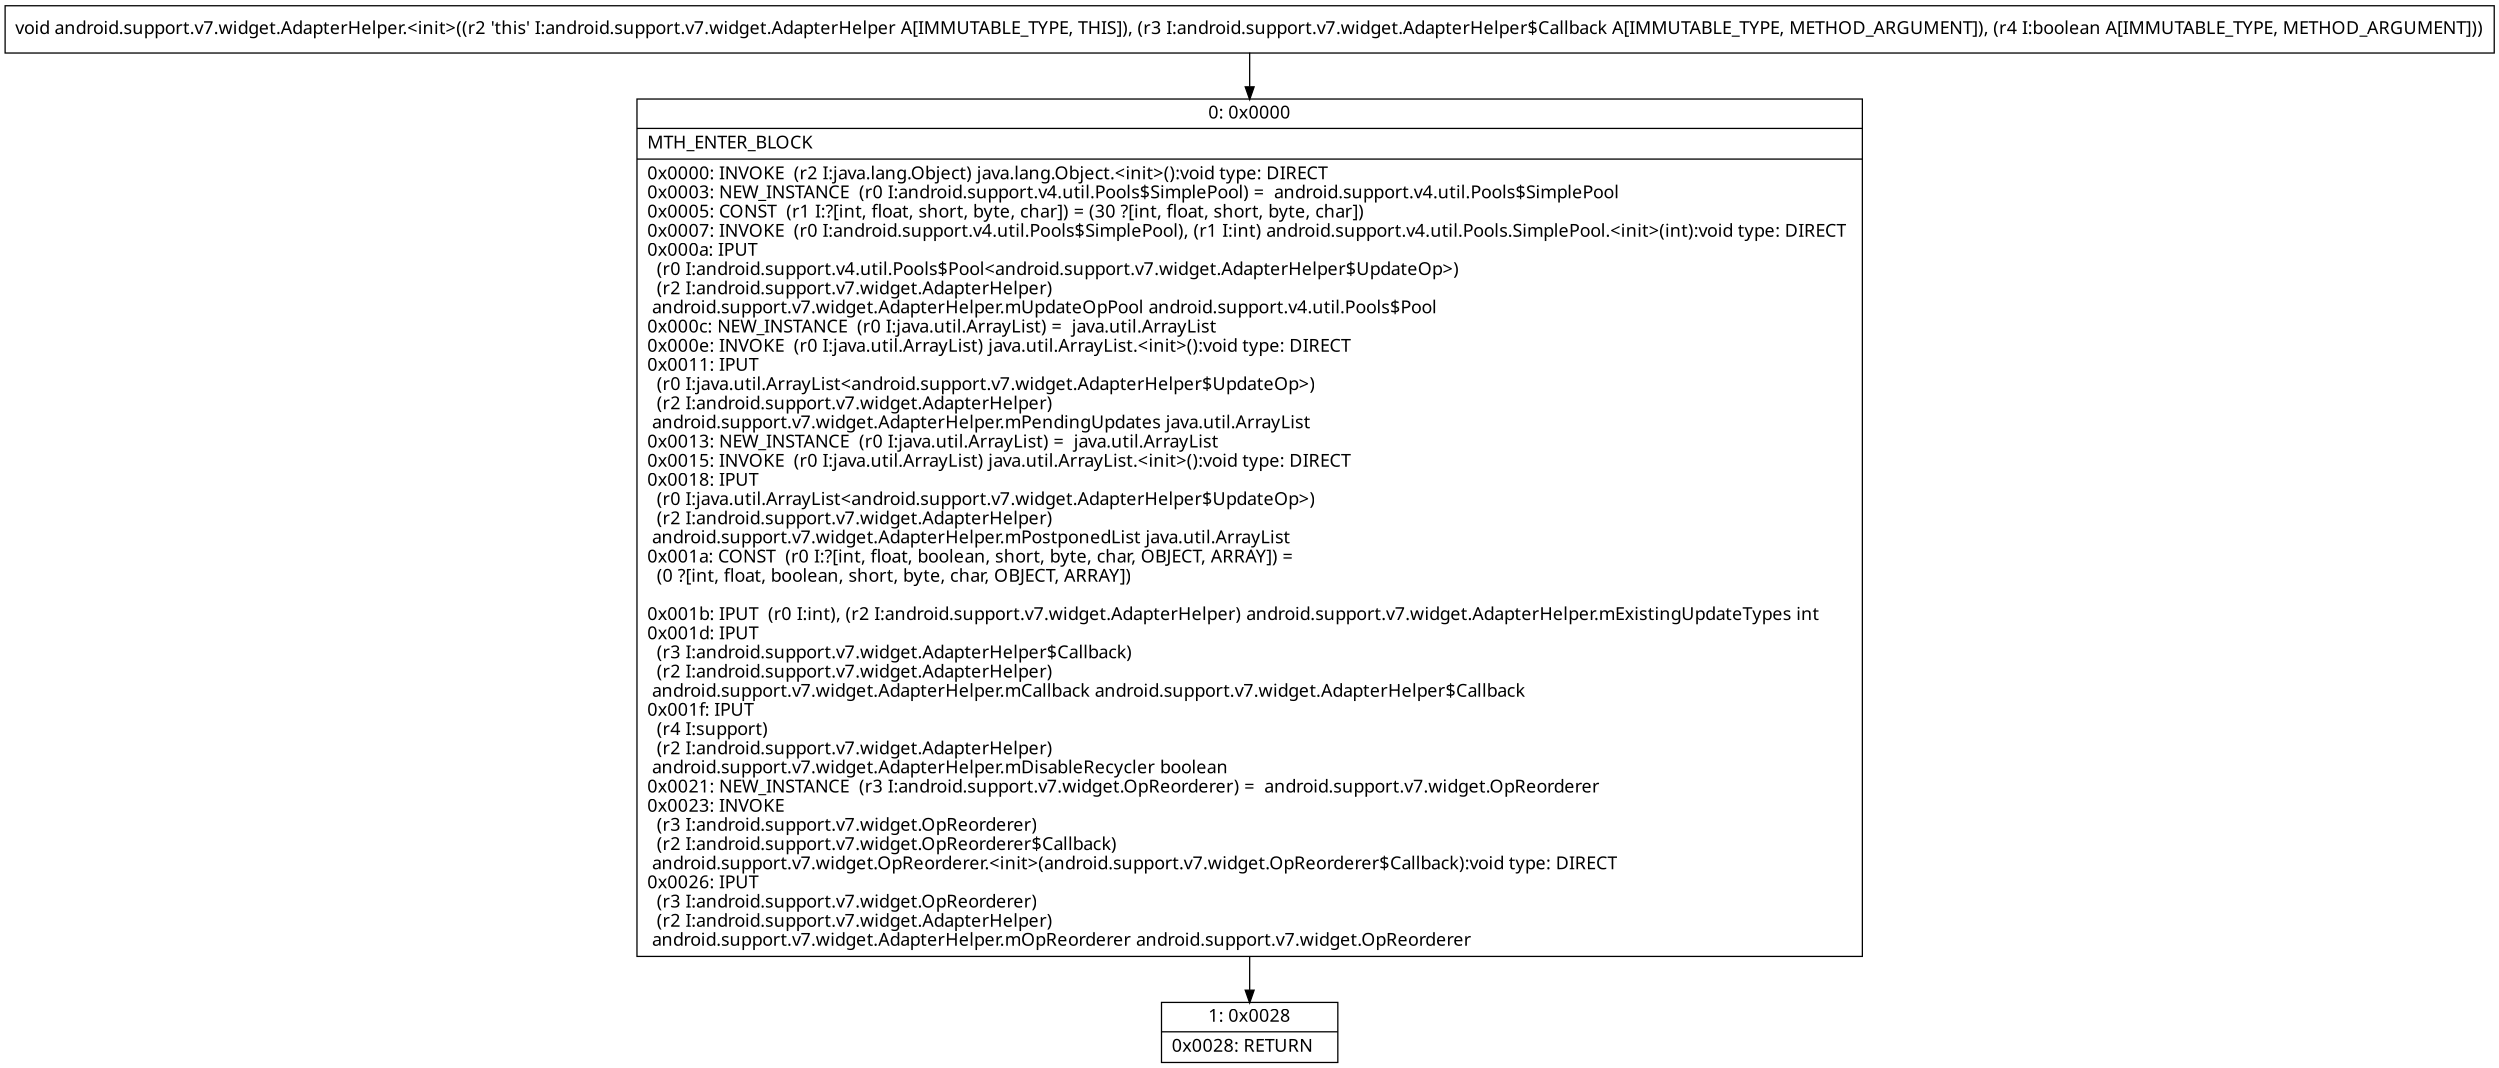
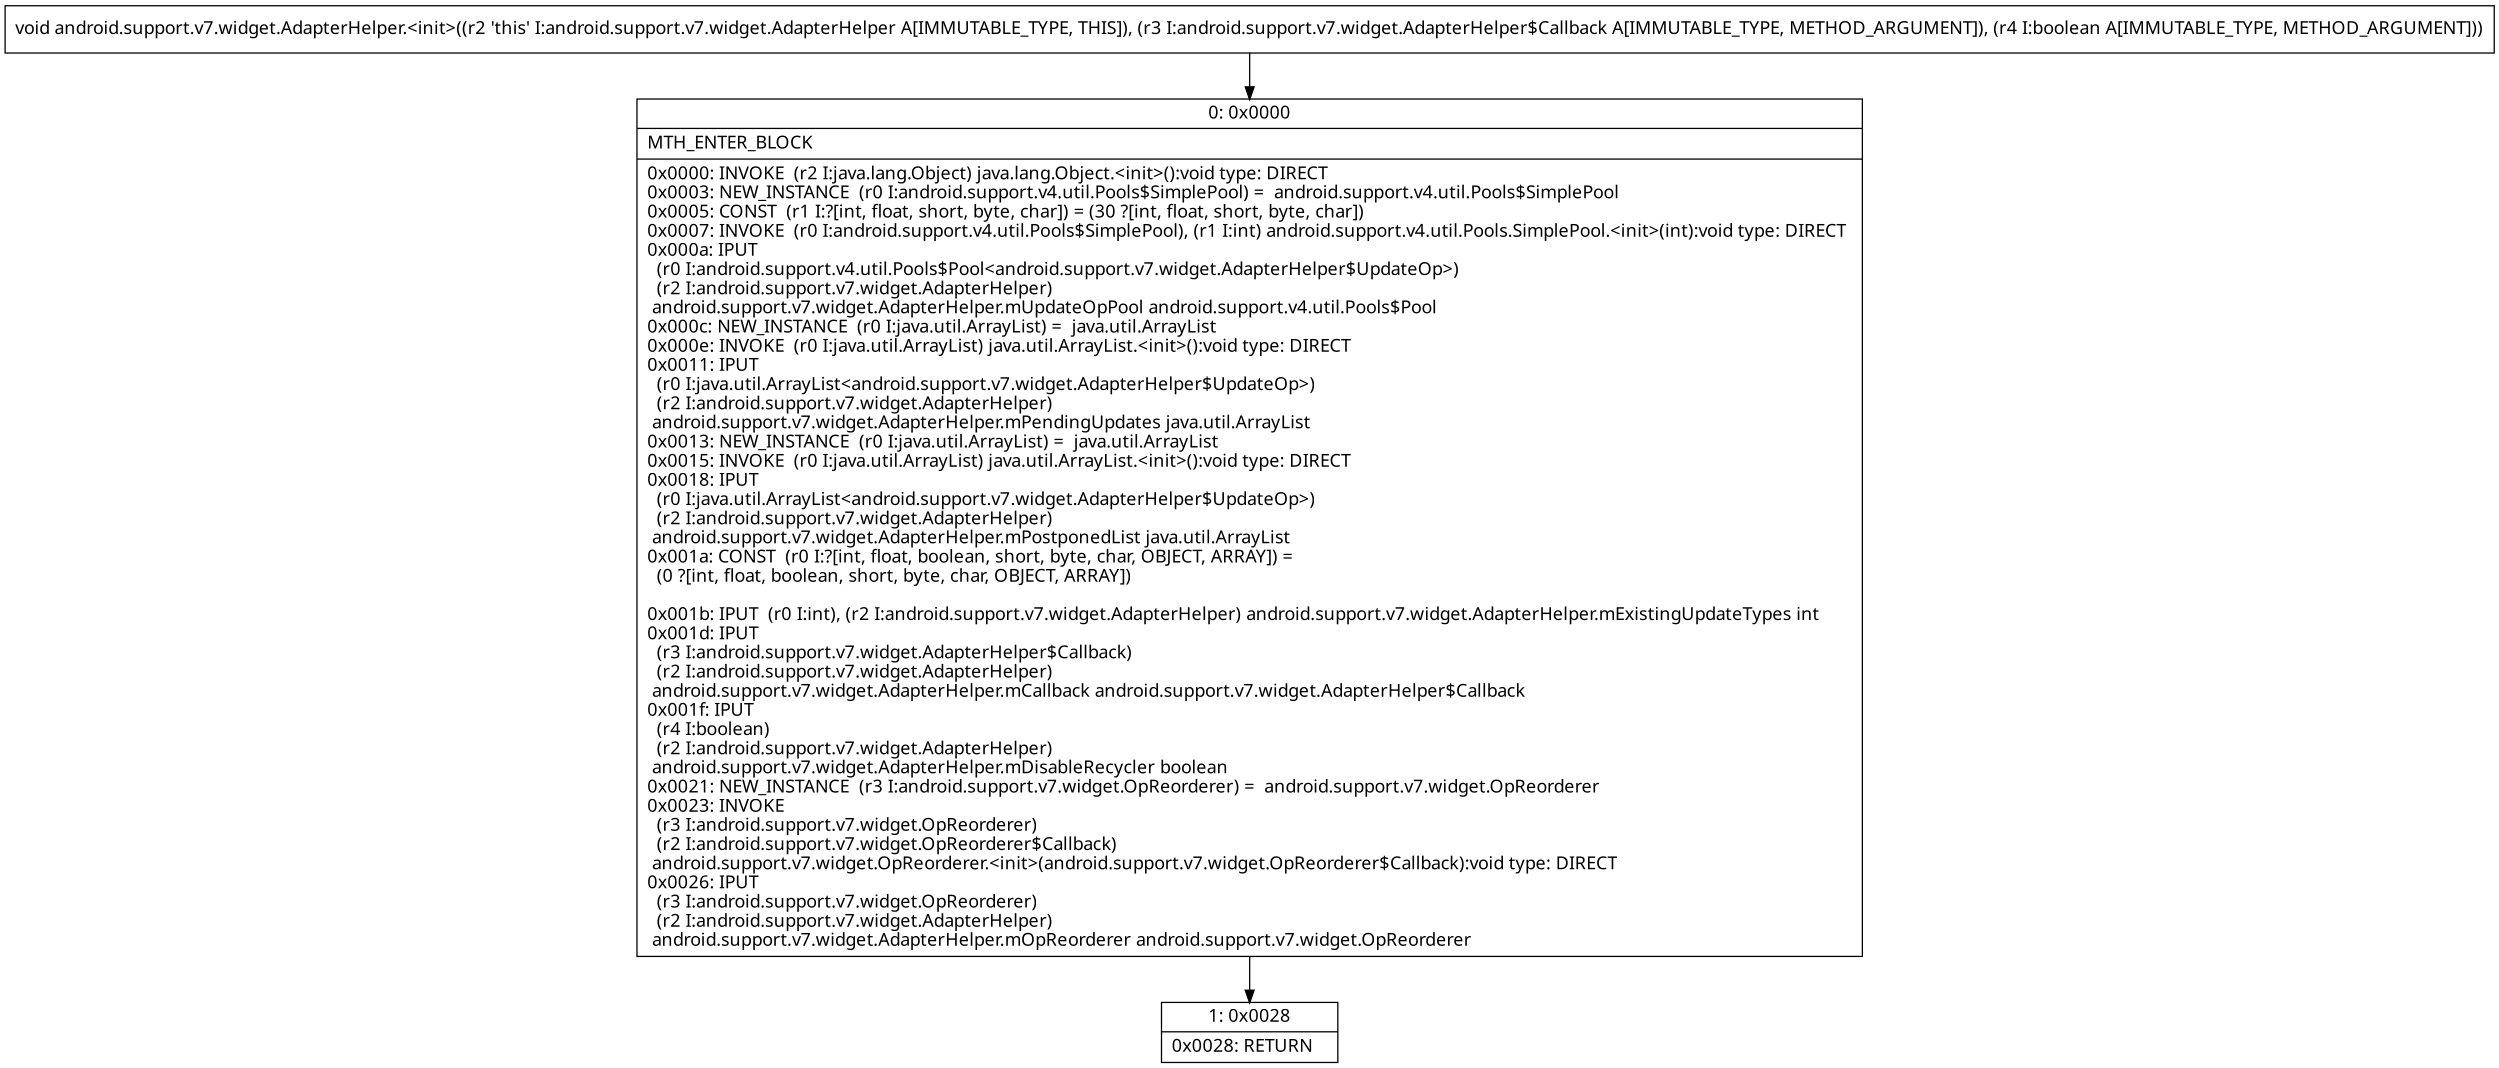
node "0: 0x0000": text "(r4 I:support)" -> "(r4 I:boolean)"
